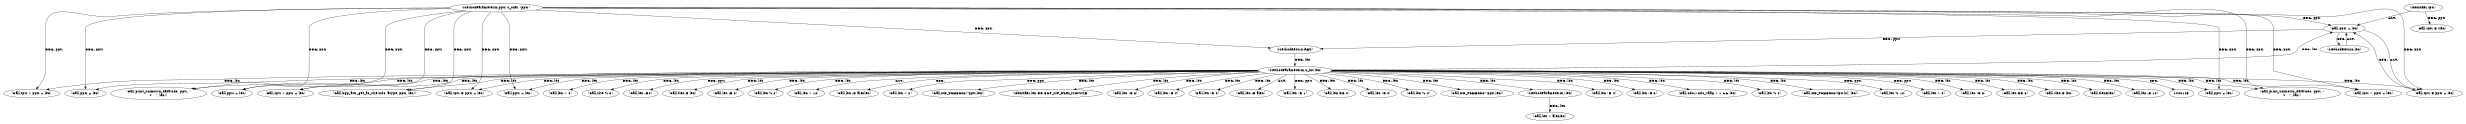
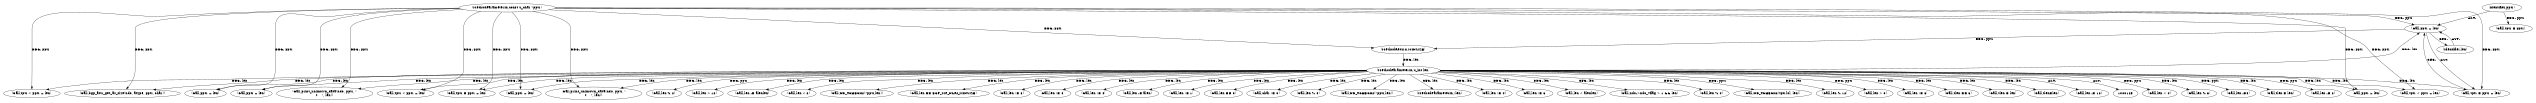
node "(MethodParameterIn,pptr u_char *pptr)": label "(MethodParameterIn,pptr u_char *pptr)" -> "(MethodParameterIn,const u_char *pptr)"
node "(Identifier,tptr)": label "(Identifier,tptr)" -> "(Identifier,pptr)"
node "(Call,tptr = tlen)": label "(Call,tptr = tlen)" -> "(Call,tptr = pptr)"
node "(MethodReturn,RET)": label "(MethodReturn,RET)" -> "(MethodReturn,MINSIZE)"
node "(MethodReturn,len)": label "(MethodReturn,len)" -> "(Identifier,len)"
edge "(MethodParameterIn,u_int len)" -> "(Call,len < 4)": label "DDG: len" -> "DDG: pptr"
edge "(MethodParameterIn,u_int len)" -> "(Call,len -= 2)": label "DDG: len" -> "DDG: pptr"
edge "(MethodParameterIn,u_int len)" -> "(Call,len % 2)": label "DDG: len" -> "DDG: pptr"
edge "(MethodParameterIn,u_int len)" -> "(Call,len > 12)": label "AST: " -> "DDG: len"
edge "(MethodParameterIn,u_int len)" -> "(Call,len -= alenlen)": label "CFG: " -> "DDG: len"
edge "(MethodParameterIn,u_int len)" -> "(Call,len < 2)": label "DDG: pptr" -> "DDG: len"
edge "(MethodParameterIn,u_int len)" -> "(Call,len -= alen)": label "AST: " -> "DDG: len"
edge "(MethodParameterIn,u_int len)" -> "(Call,len != 1)": label "DDG: pptr" -> "DDG: len"
edge "(MethodParameterIn,u_int len)" -> "(MethodParameterIn,!len)": label "DDG: len" -> "CFG: len"
edge "(MethodParameterIn,u_int len)" -> "(Call,ndo->ndo_vflag > 1 && len)": label "DDG: len" -> "CFG: len"
edge "(MethodParameterIn,u_int len)" -> "(Call,ND_TCHECK2(tptr[0], len))": label "DDG: len" -> "DDG: pptr"
edge "(MethodParameterIn,u_int len)" -> "(Call,len % 12)": label "DDG: pptr" -> "DDG: len"
edge "(MethodParameterIn,u_int len)" -> "(Call,len -= 12)": label "DDG: len" -> "AST: "
edge "(MethodParameterIn,u_int len)" -> "1000125": label "CFG: " -> "AST: "
node "(Call,bgp_attr_get_as_size(ndo, atype, pptr, len))": label "(Call,bgp_attr_get_as_size(ndo, atype, pptr, len))" -> "(Call,bgp_attr_get_as_size(ndo, atype, pptr, char))"
node "(Call,size % 8)": label "(Call,size % 8)" -> "(Call,len % 8)"
node "(Identifier,len == BGP_MP_NLRI_MINSIZE)": label "(Identifier,len == BGP_MP_NLRI_MINSIZE)" -> "(Call,len == BGP_MP_NLRI_MINSIZE)"
node "(Call,len != 0)": label "(Call,len != 0)" -> "(Call,char != 0)"
node "(Call,len == 6)": label "(Call,len == 6)" -> "(Call,tlen == 6)"
edge "(MethodParameterIn,!len)" -> "(Call,len < alenlen)": now "(MethodParameterIn,u_int len)" -> "(Call,len < alenlen)"
